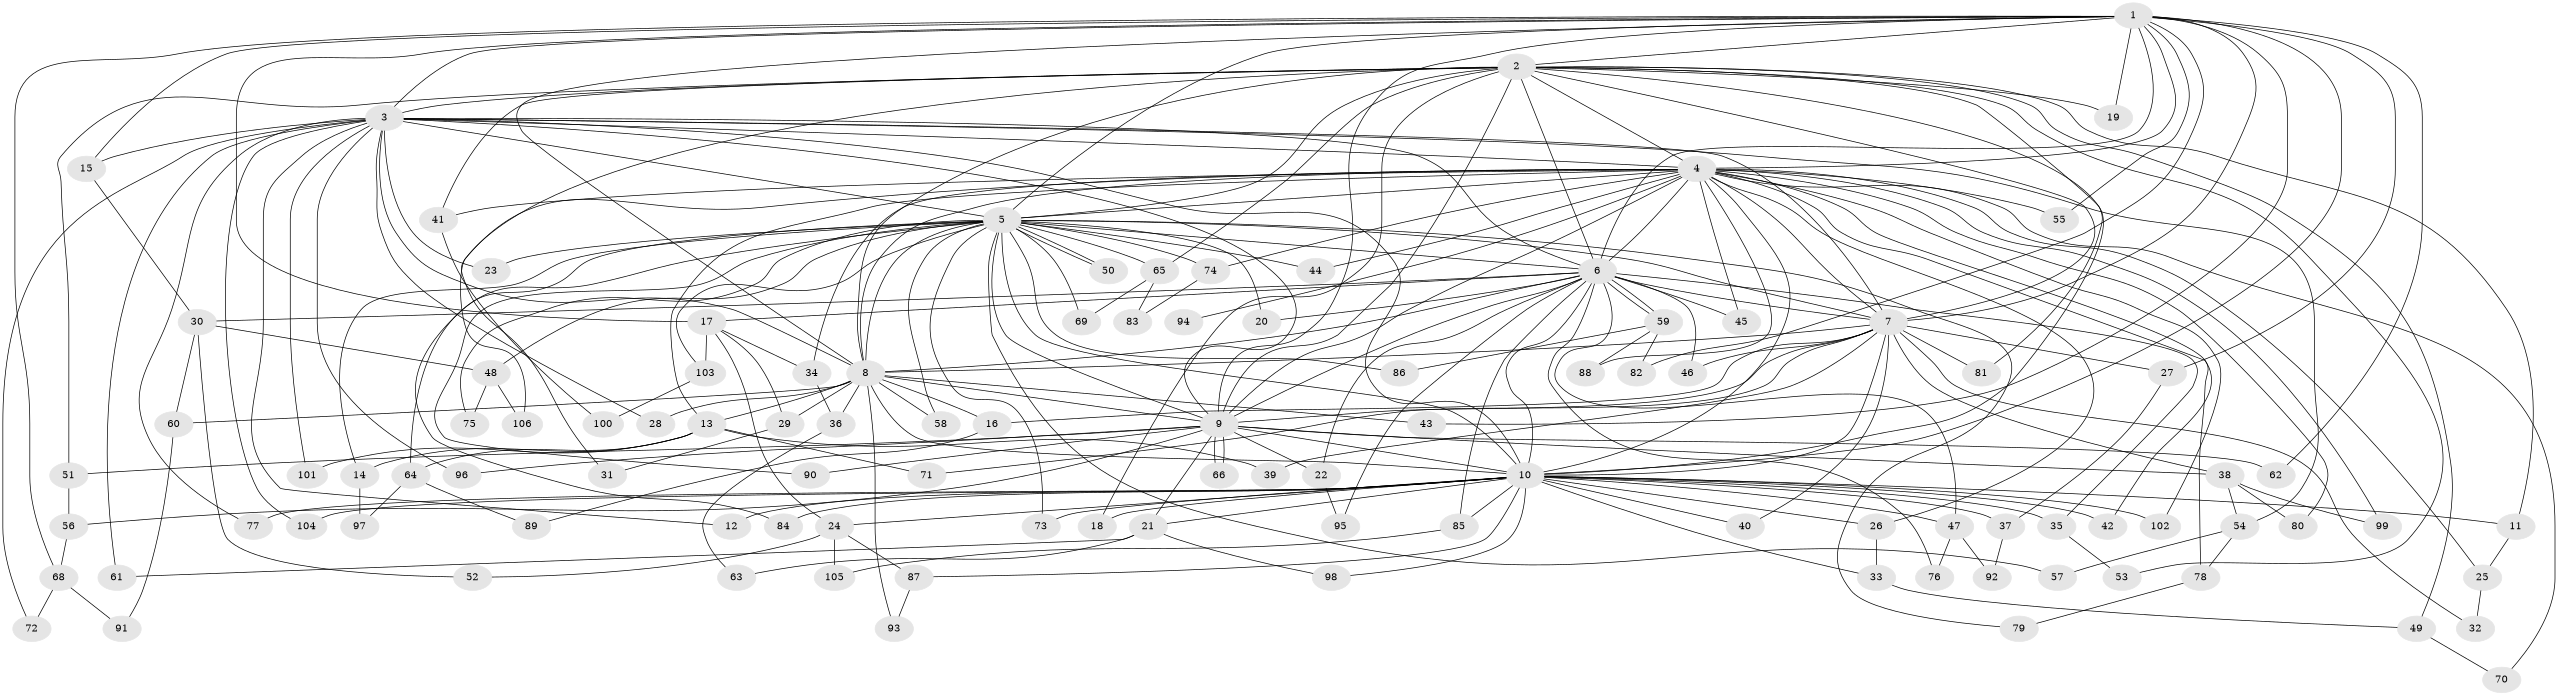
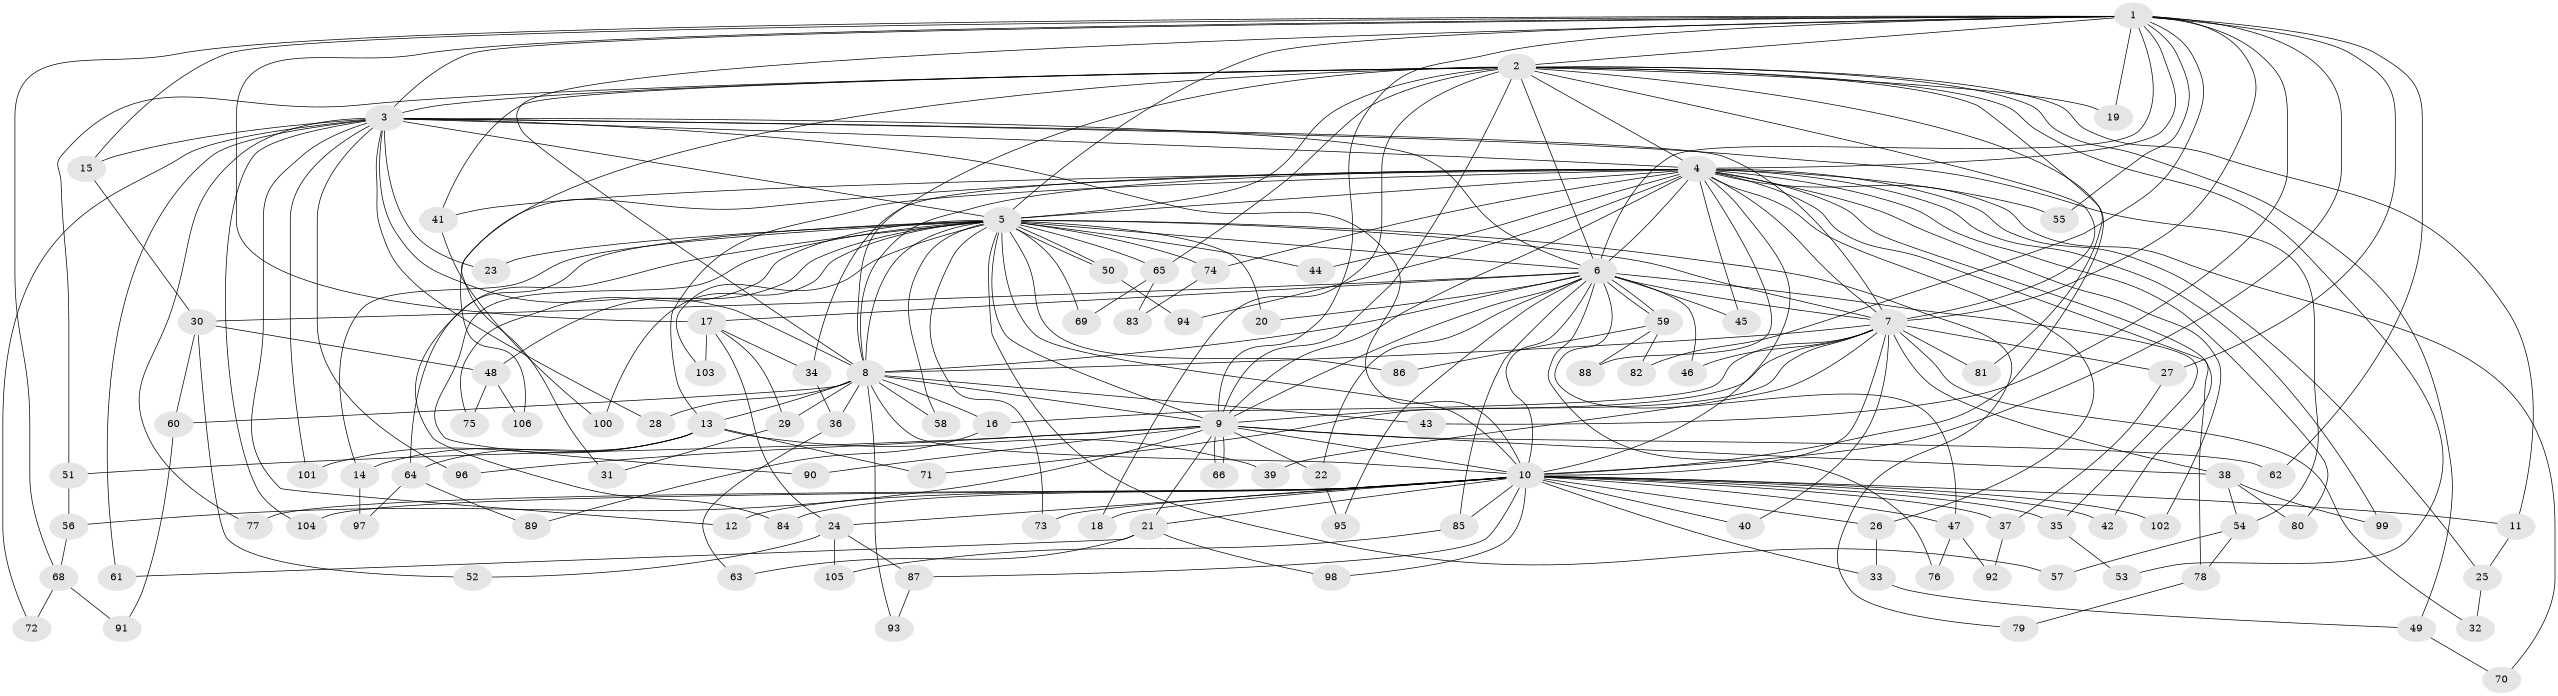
edge "3" -- "9": removed
edge "50" -- "94": added
edge "103" -- "100": now "5" -- "100"
